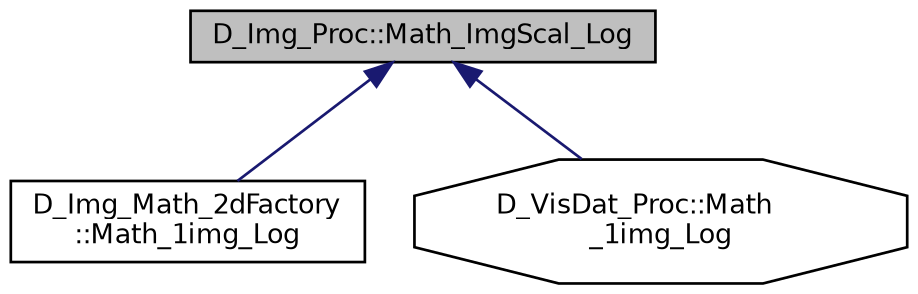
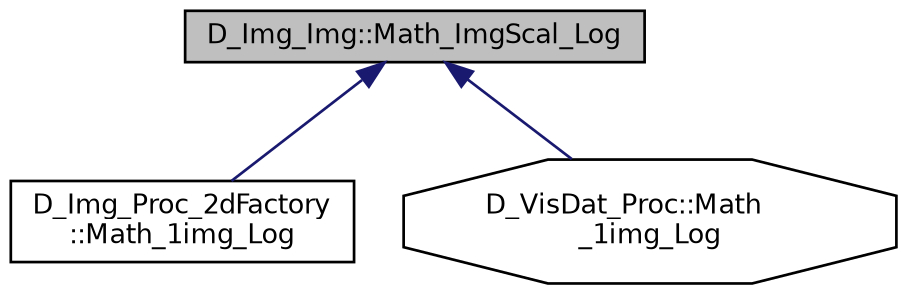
node "D_Img_Proc::Math_ImgScal_Log": label "D_Img_Proc::Math_ImgScal_Log" -> "D_Img_Img::Math_ImgScal_Log"
node "D_Img_Math_2dFactory ::Math_1img_Log": label "D_Img_Math_2dFactory ::Math_1img_Log" -> "D_Img_Proc_2dFactory ::Math_1img_Log"
